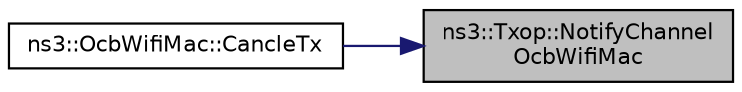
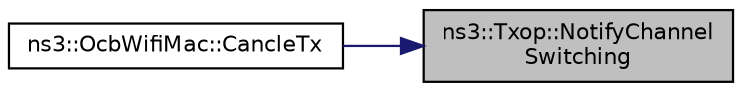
node "ns3::Txop::NotifyChannel OcbWifiMac": label "ns3::Txop::NotifyChannel OcbWifiMac" -> "ns3::Txop::NotifyChannel Switching"
